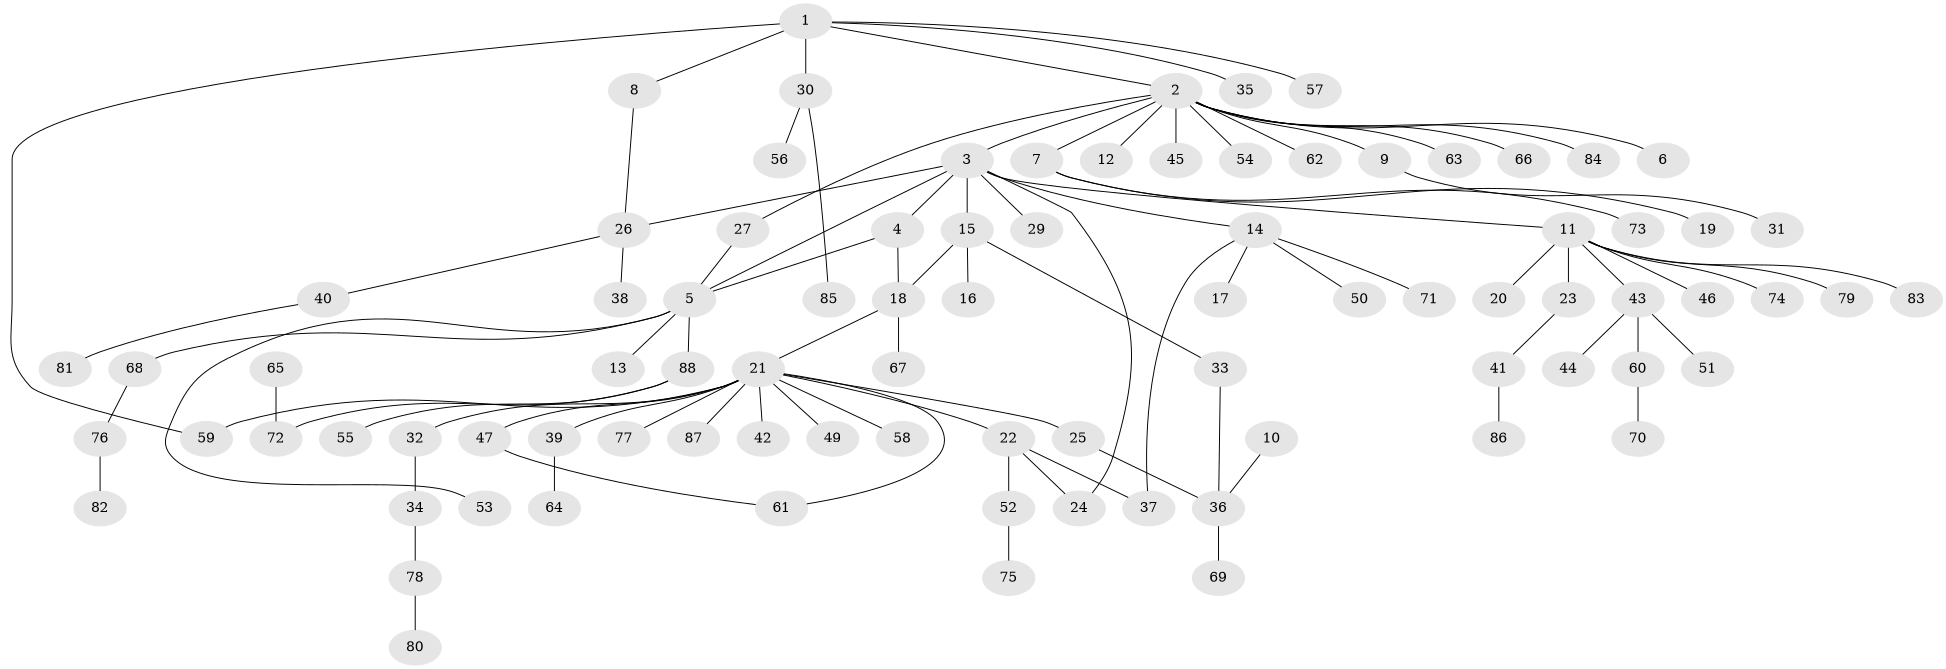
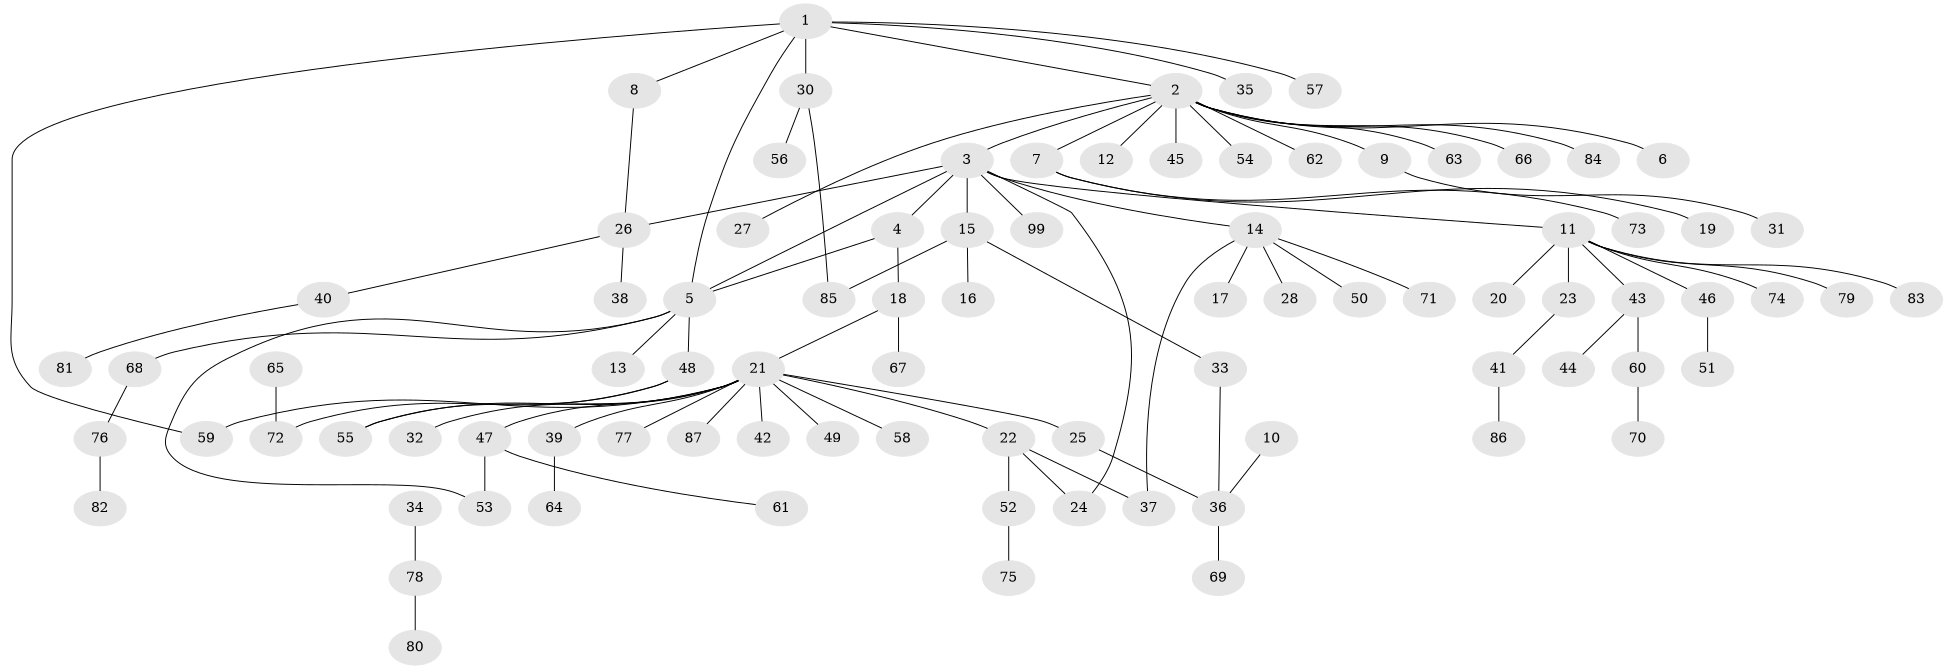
node "29": label "29" -> "99"
edge "27" -- "5": now "1" -- "5"
edge "15" -- "18": now "15" -- "85"
node "28": added
edge "43" -- "51": now "46" -- "51"
node "88": label "88" -> "48"
edge "21" -- "61": now "21" -- "55"
edge "32" -- "34": removed
edge "47" -- "53": added
